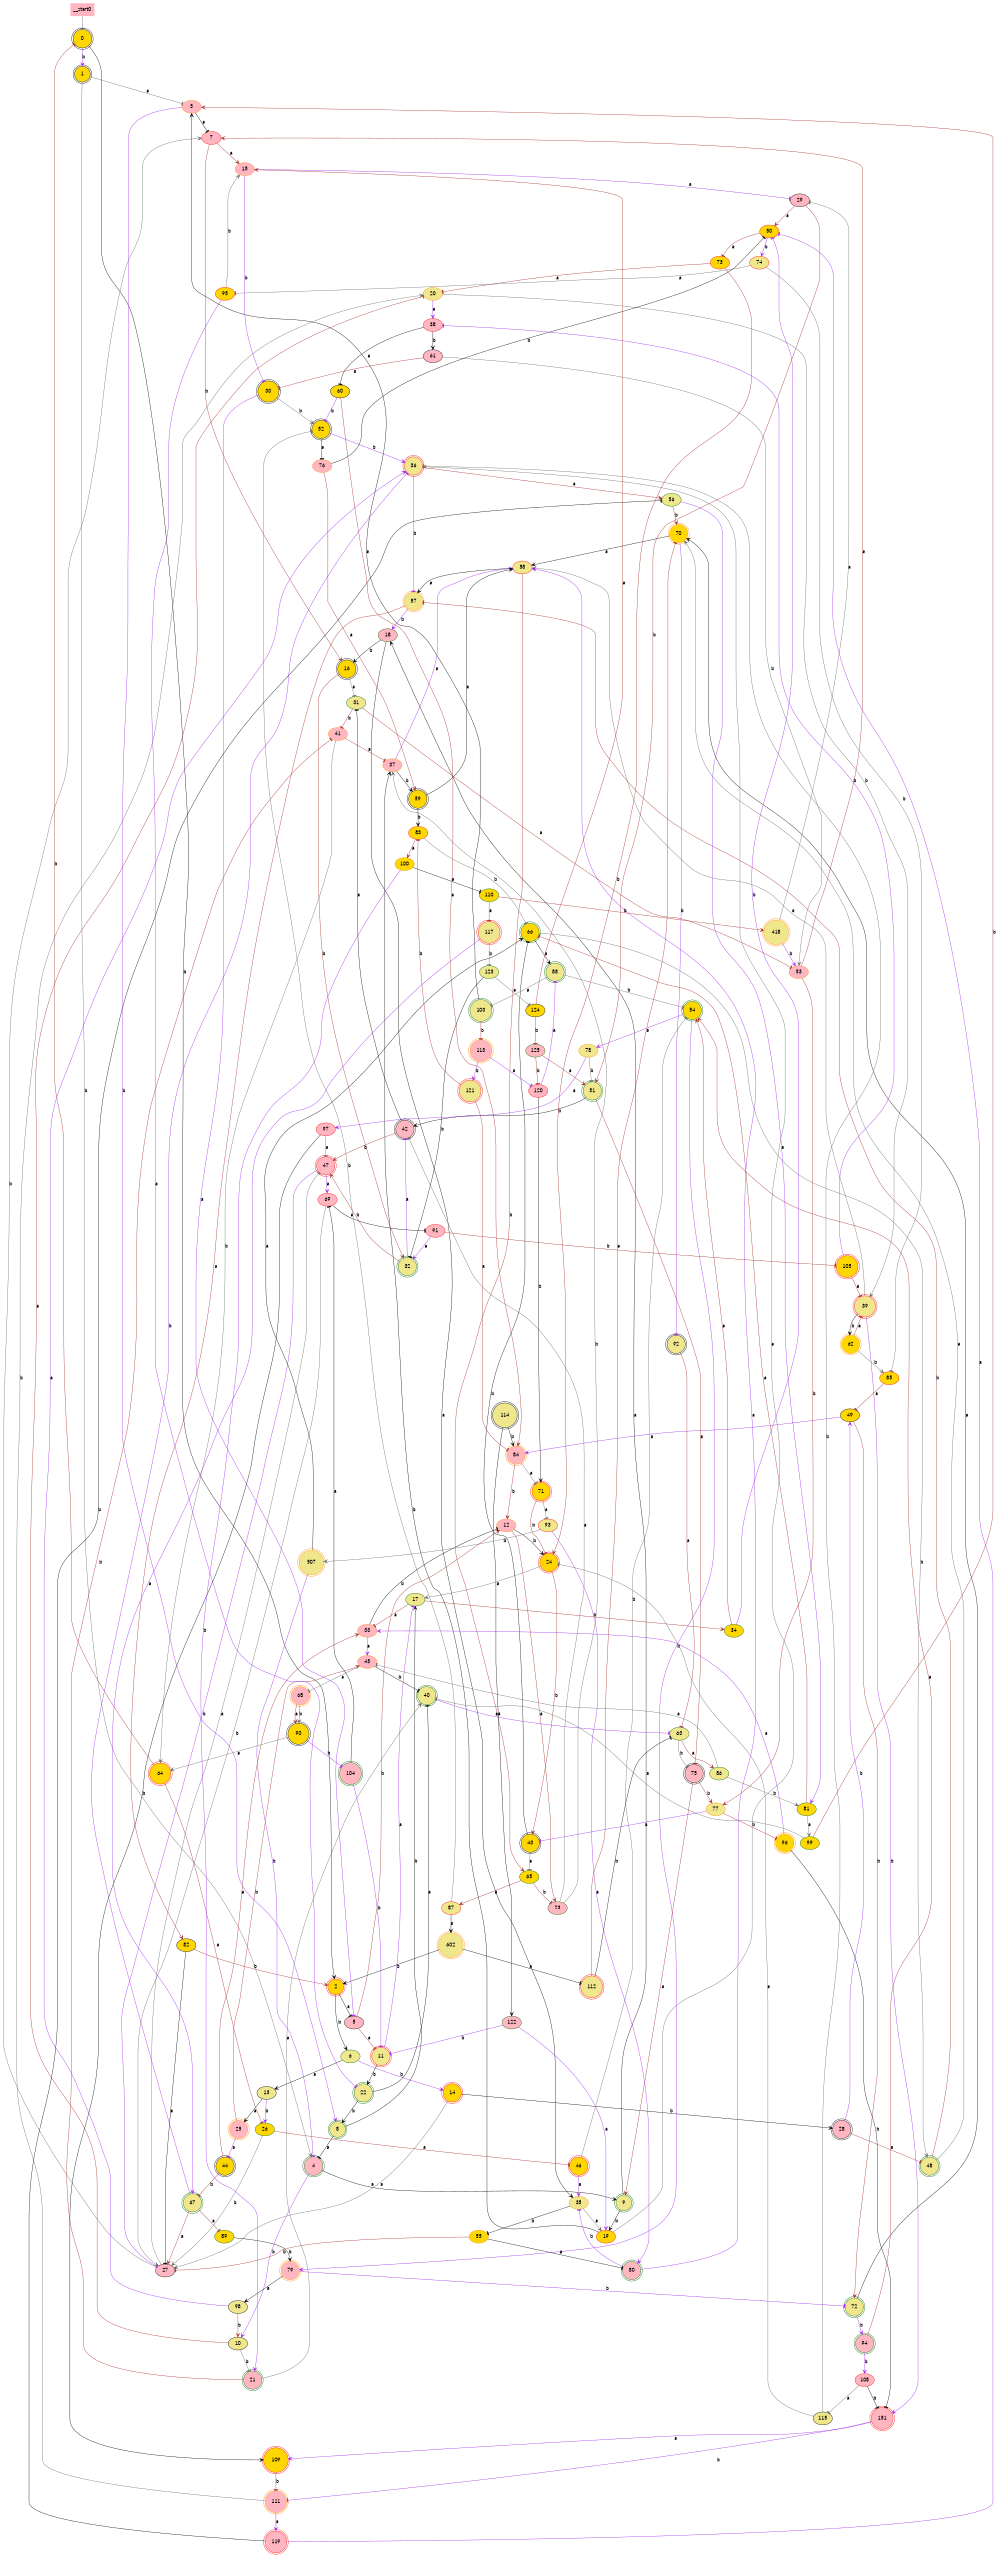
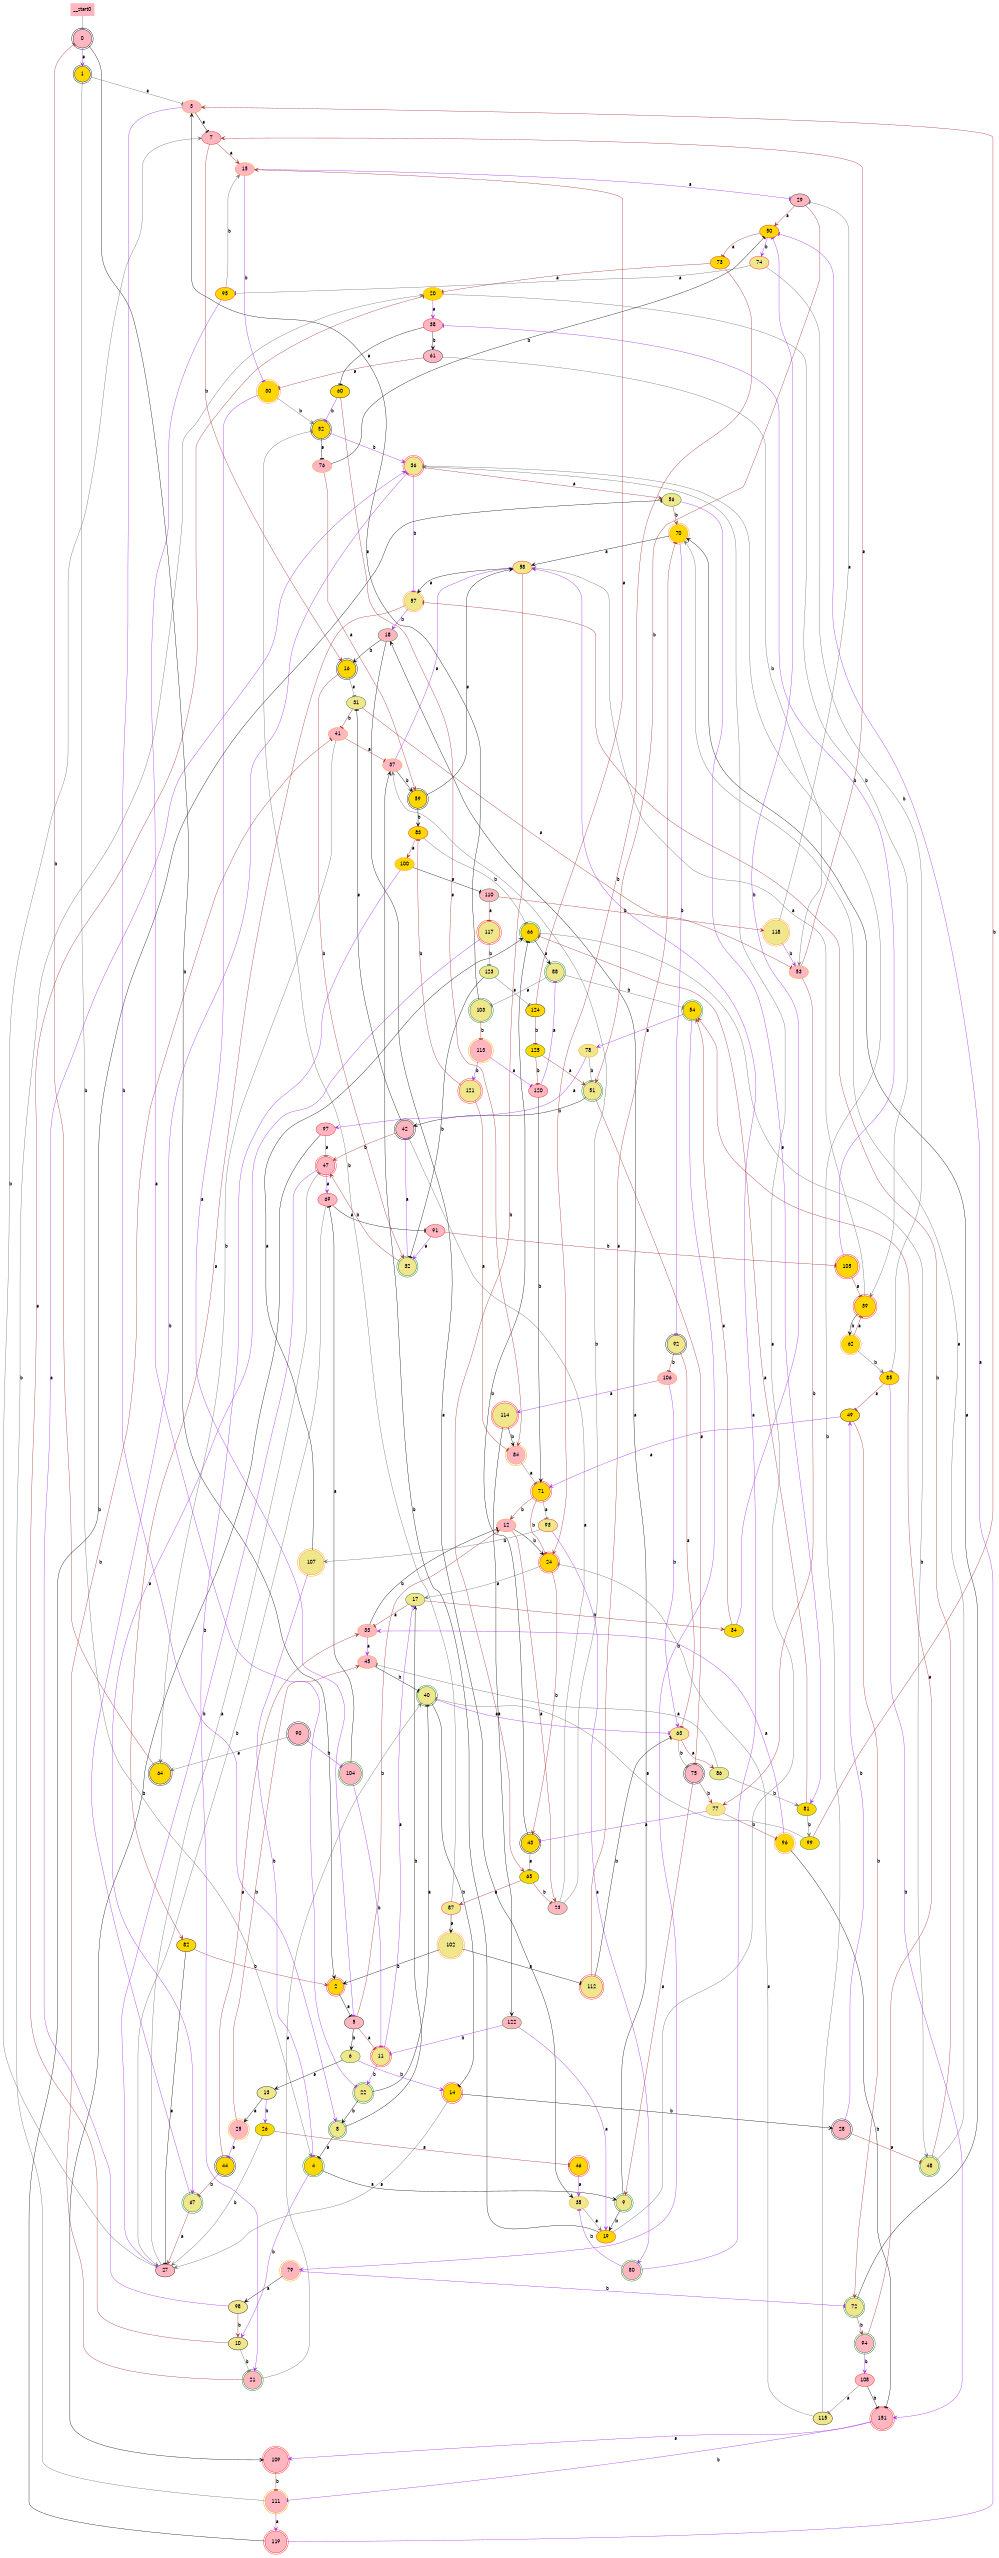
node "0": fillcolor gold -> lightpink
edge "0" -> "1": label "b" -> "a"
node "20": fillcolor khaki -> gold
node "30": color black -> darkorange
node "110": fillcolor gold -> lightpink
node "418": label "418" -> "118"
node "125": fillcolor lightpink -> gold
node "39": fillcolor khaki -> gold
node "106": added
node "114": color black -> red
edge "49" -> "84": now "49" -> "71"
edge "84" -> "12": now "71" -> "12"
node "507": label "507" -> "107"
edge "46" -> "54": removed, label "b"
node "68": removed
node "90": fillcolor gold -> lightpink
node "63": color darkgreen -> red
node "64": color red -> black
edge "81" -> "99": label "a" -> "b"
edge "39" -> "151": now "85" -> "151"
edge "40" -> "14": added, label "b"
node "602": label "602" -> "102"
edge "64" -> "26": removed, label "a"
edge "2" -> "6": now "5" -> "6"
edge "11" -> "22": color black -> purple
node "4": fillcolor lightpink -> gold
node "89": removed
node "55": removed
edge "72" -> "94": color purple -> brown
node "109": fillcolor gold -> lightpink
